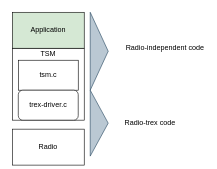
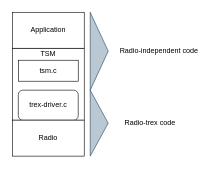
node "Application": fillcolor #d5e8d4 -> #ffffff
node "Radio-independent code": moved (165, 48) -> (159, 51)
node "tsm.c": size 60x30 -> 60x21
node "Radio": moved (48, 147) -> (48, 138)
